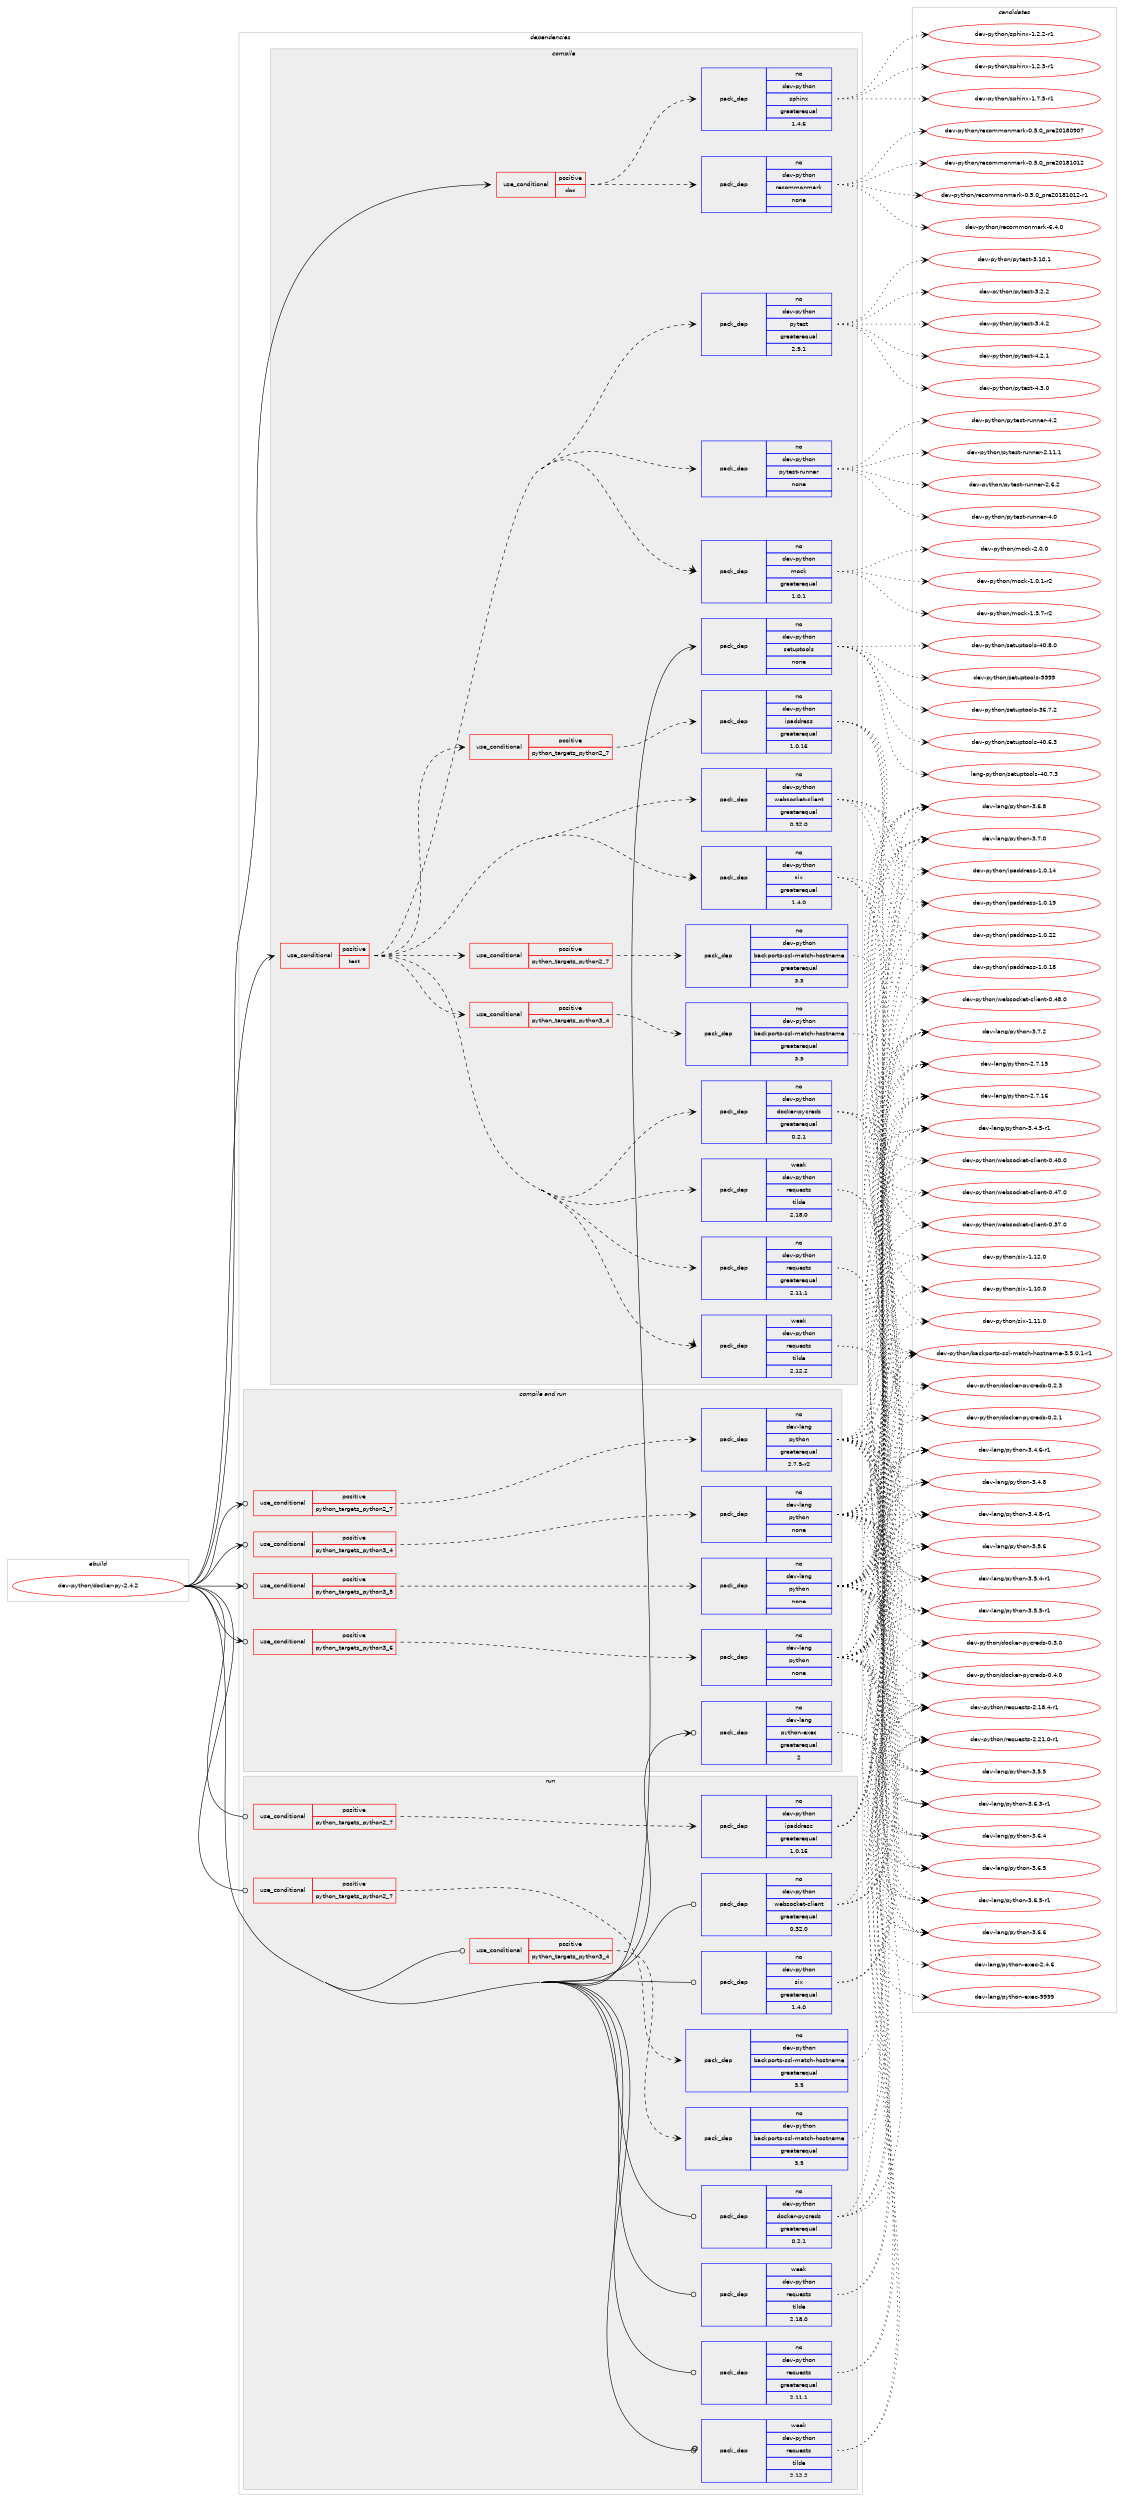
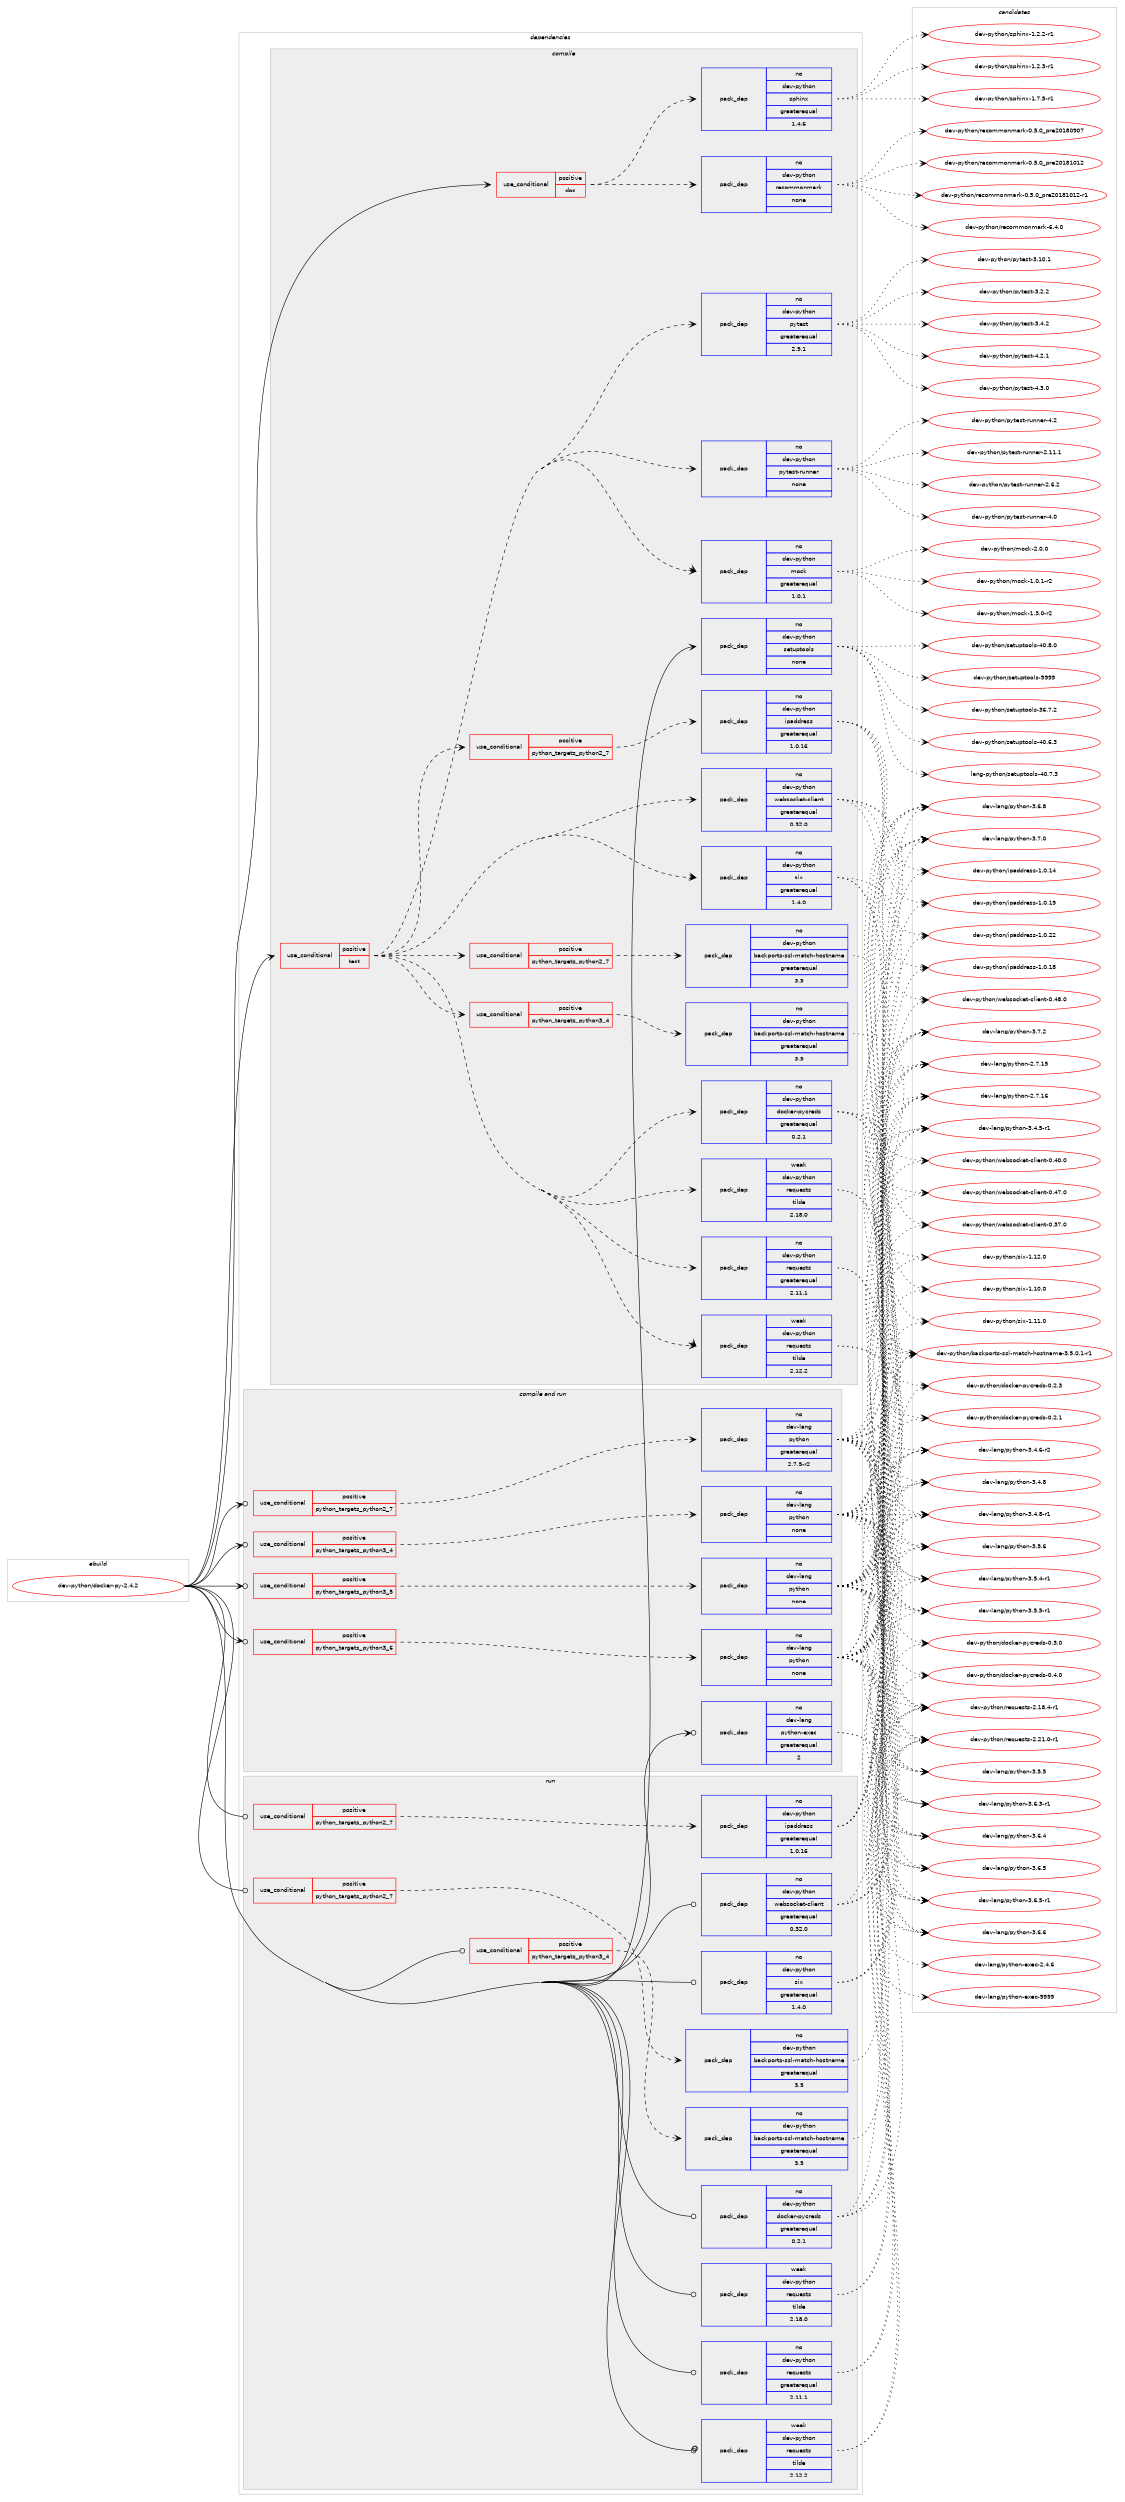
node "dev-python/mock-1.3.7-r2": label "dev-python/mock-1.3.7-r2" -> "dev-python/mock-1.3.0-r2"
node "dev-lang/python-3.4.6-r1": label "dev-lang/python-3.4.6-r1" -> "dev-lang/python-3.4.6-r2"
